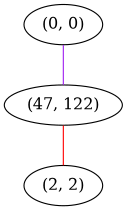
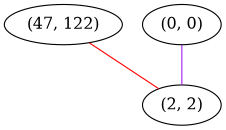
edge "(0, 0)" -- "(47, 122)": now "(0, 0)" -- "(2, 2)"
